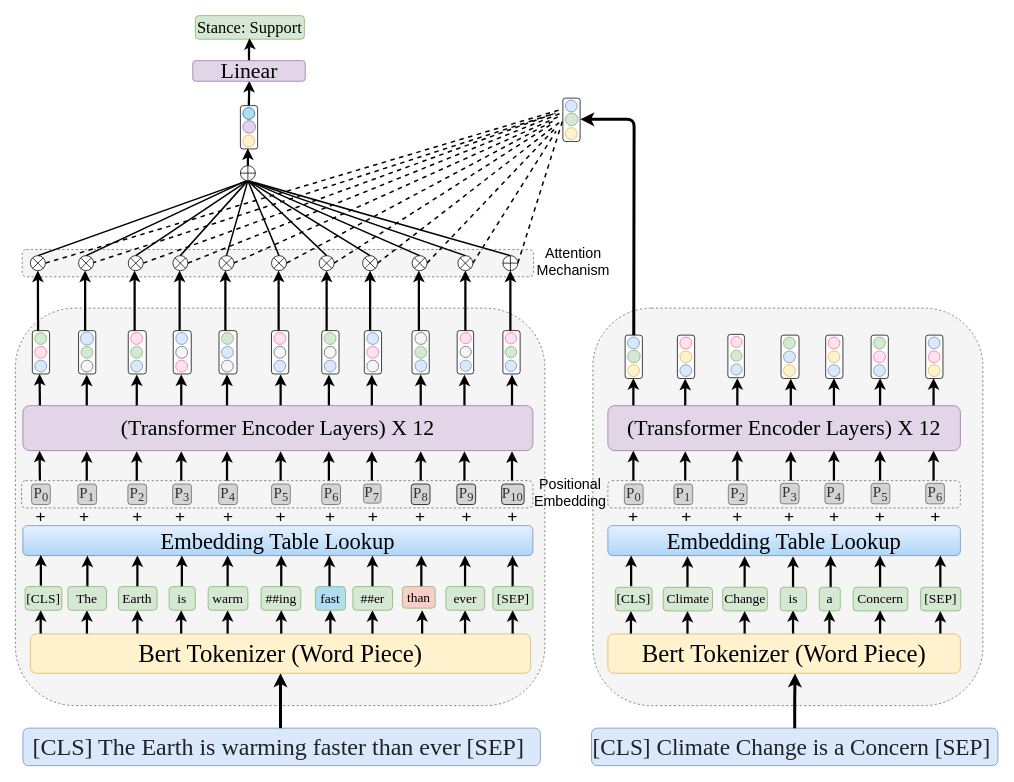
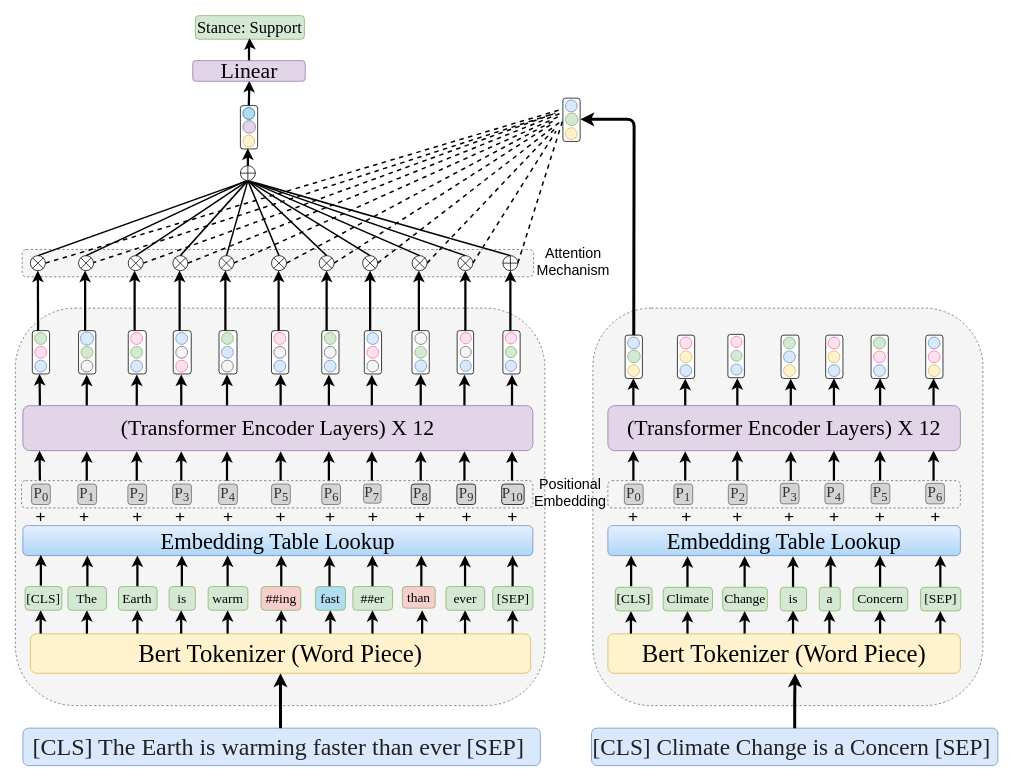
node "##ing": fillcolor #d5e8d4 -> #f8cecc
